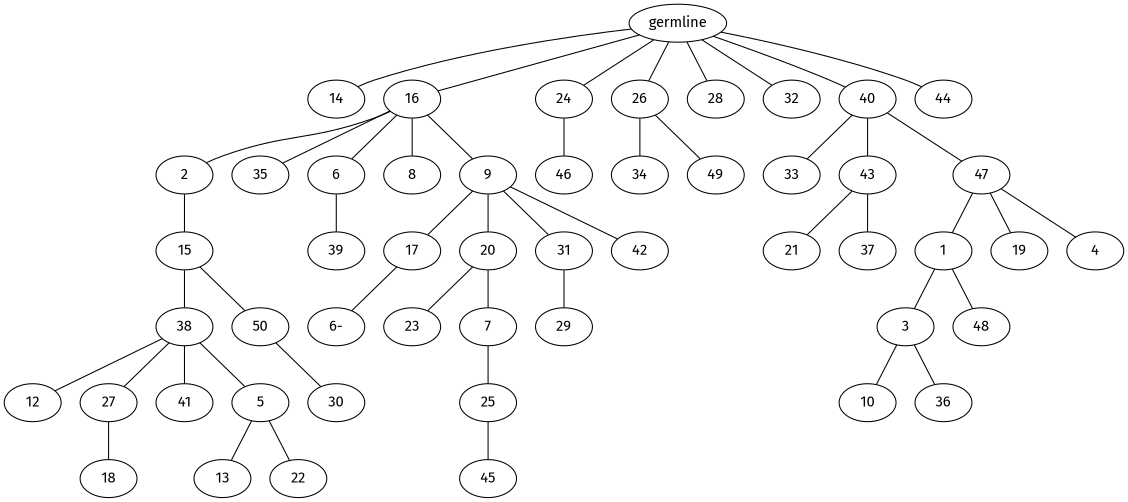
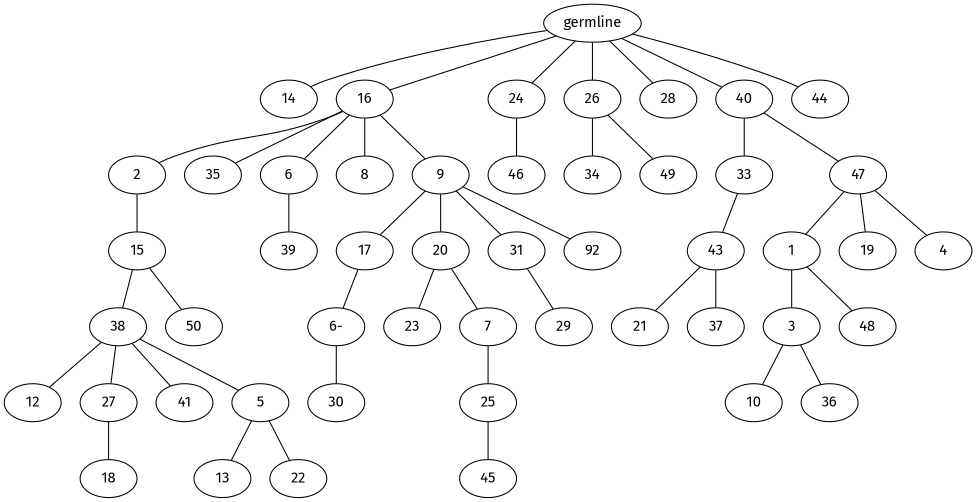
node "32": removed
edge "40" -- "43": now "33" -- "43"
node "42": label "42" -> "92"
edge "50" -- "30": now "6-" -- "30"
